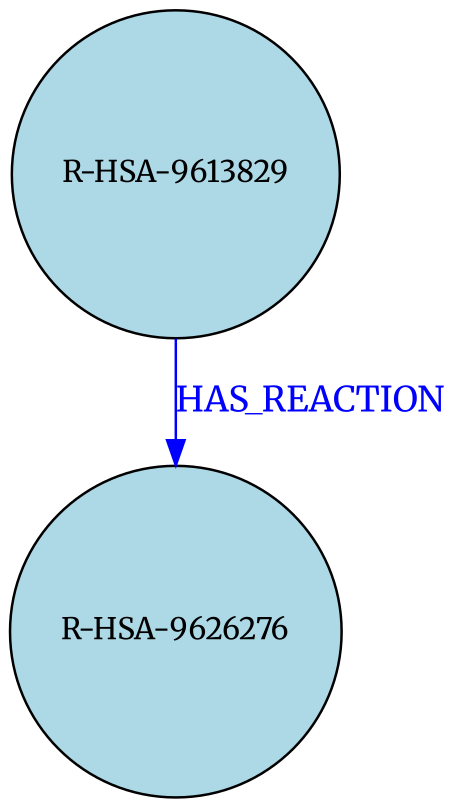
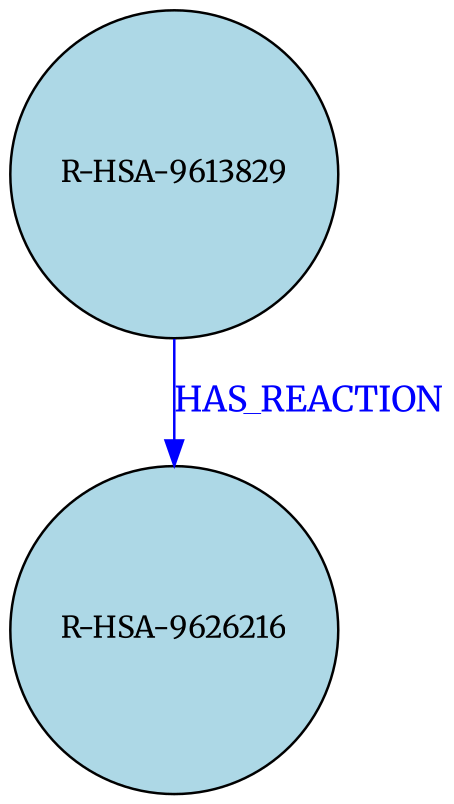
node "R-HSA-9626276": label "R-HSA-9626276" -> "R-HSA-9626216"
